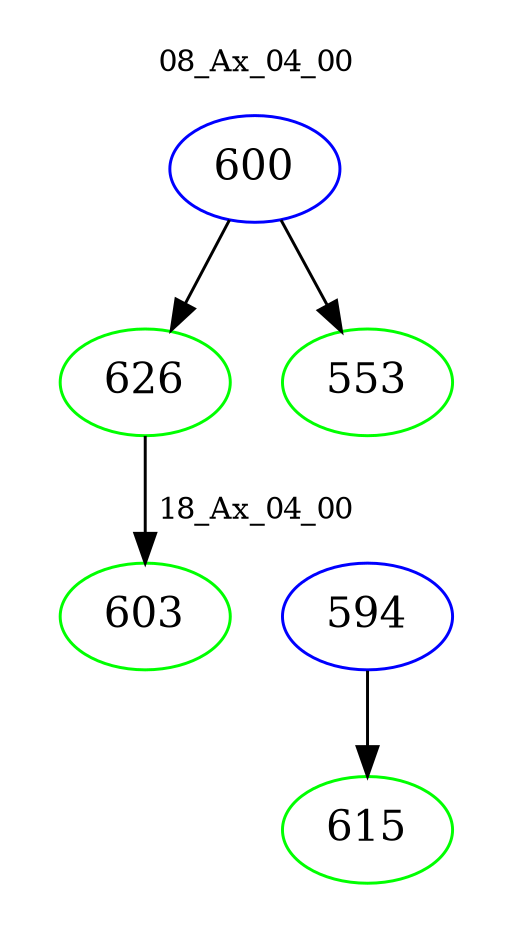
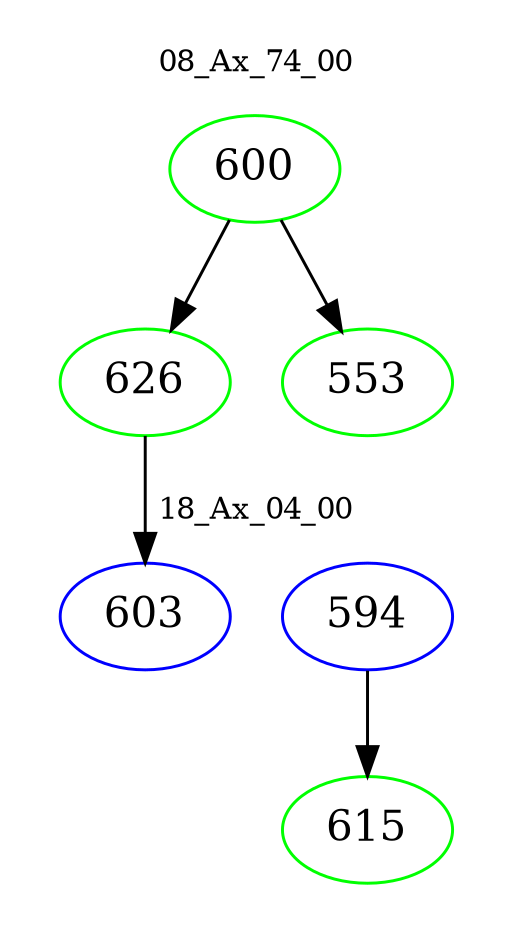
cluster "08_Ax_04_00": label "08_Ax_04_00" -> "08_Ax_74_00"
node "600": color blue -> green
node "603": color green -> blue
